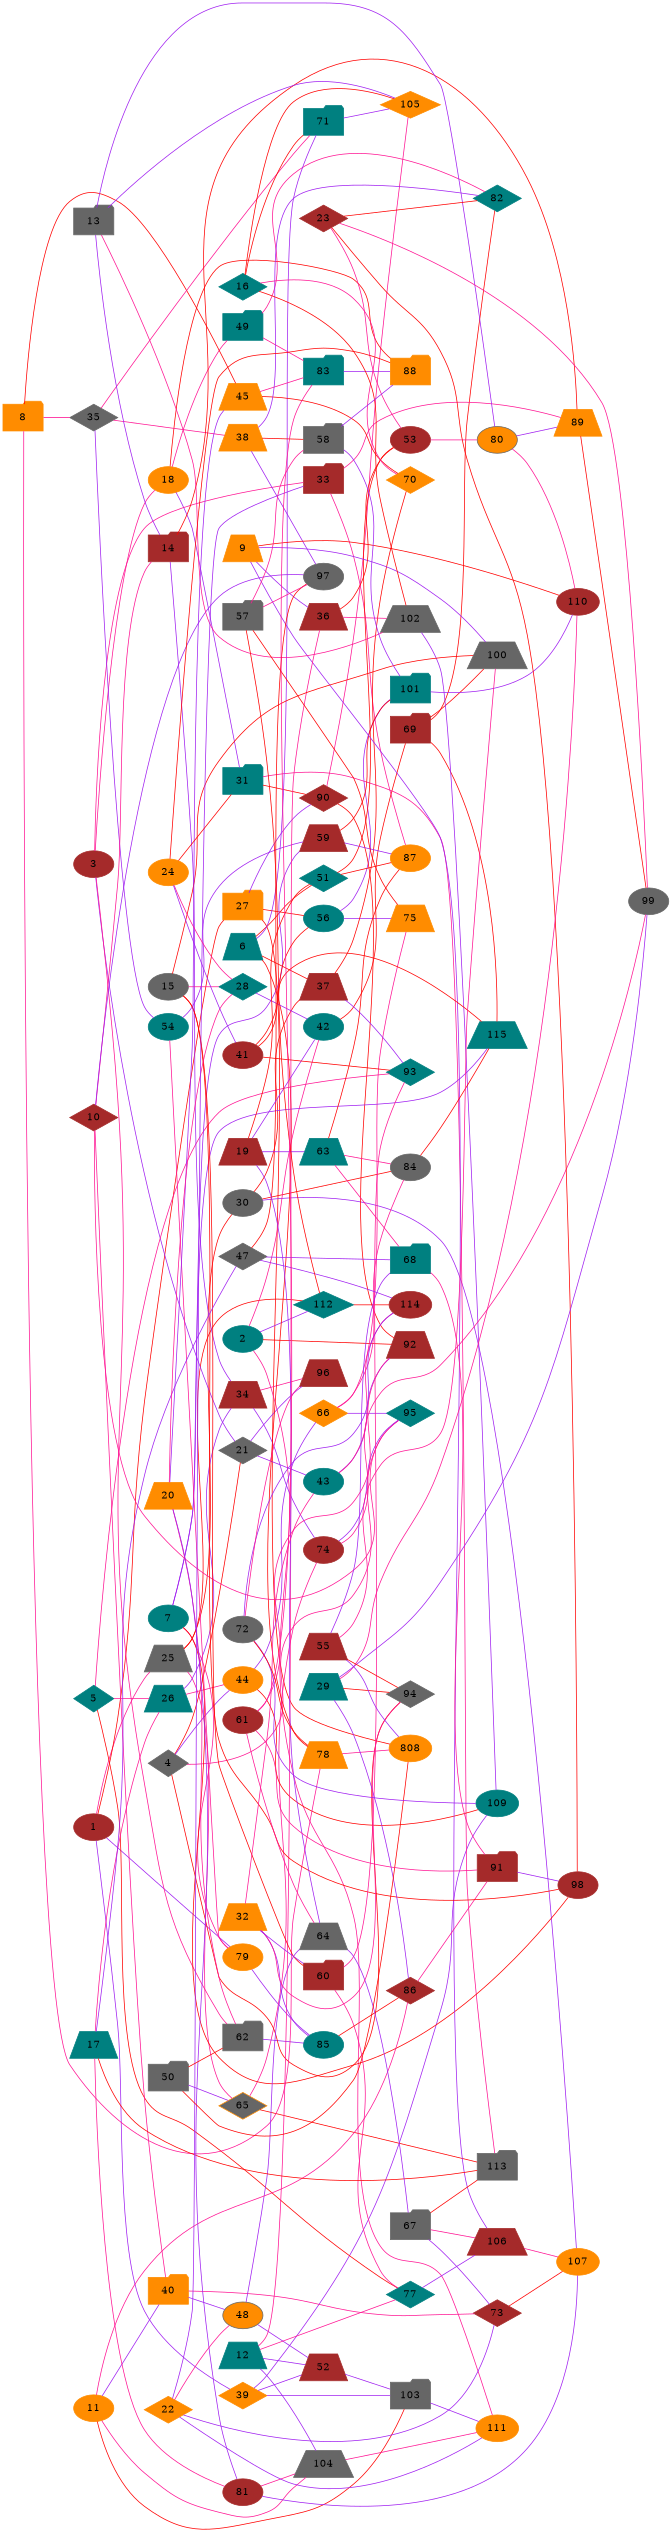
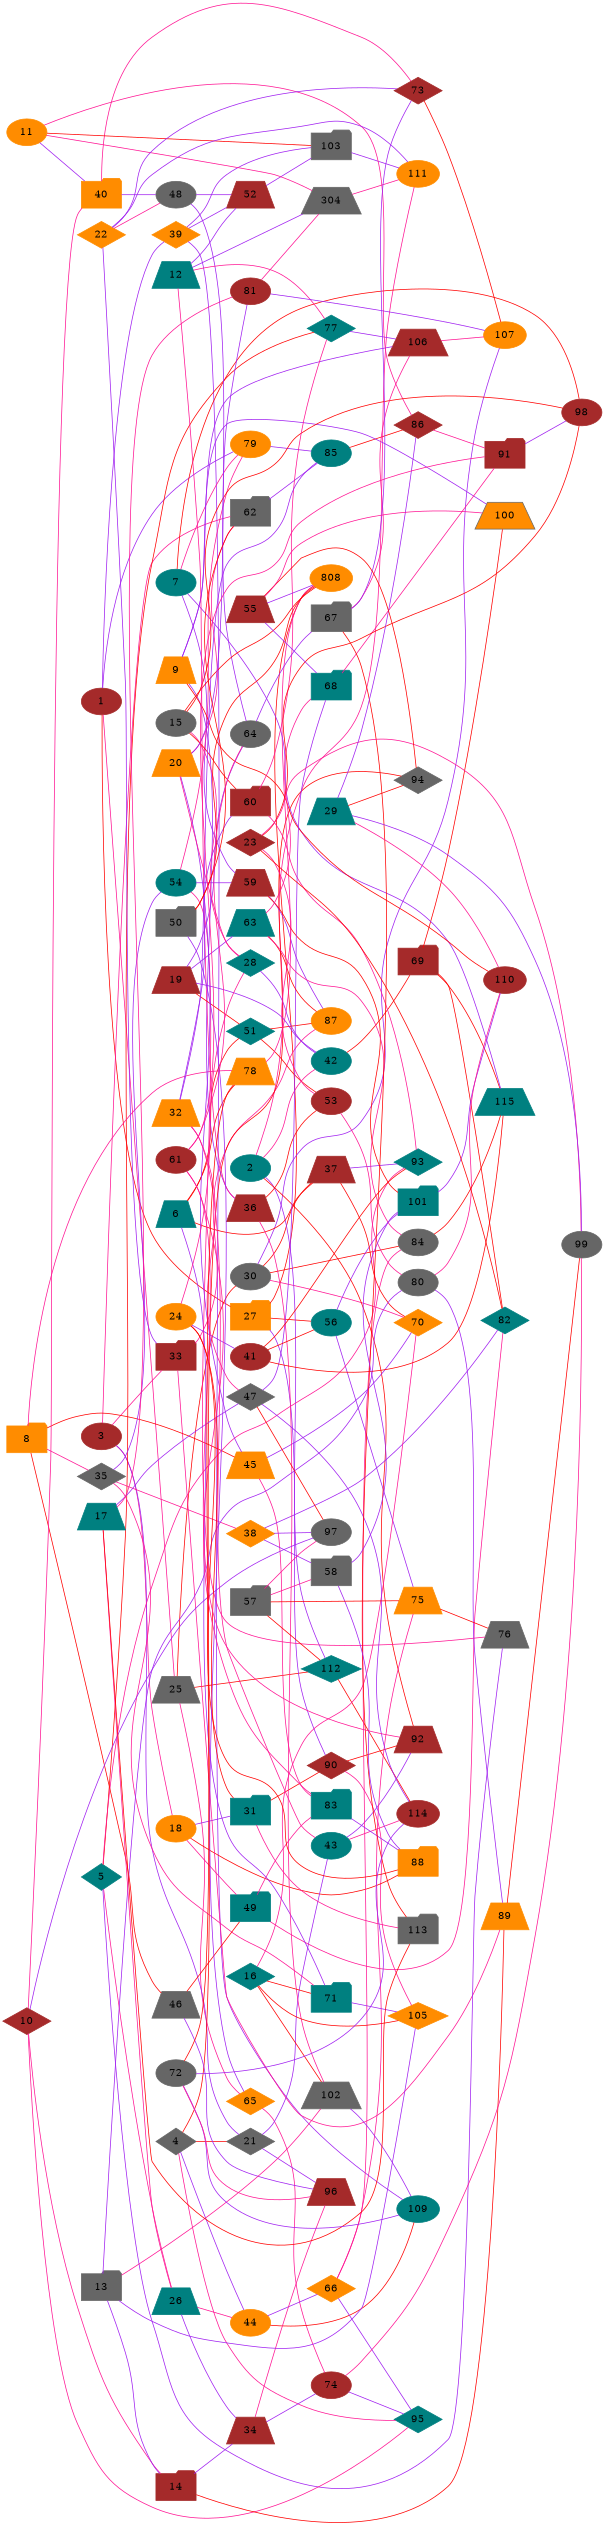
edge "45" -- "70": color red -> purple
node "38": shape trapezium -> diamond
edge "38" -- "58": color red -> purple
node "80": fillcolor darkorange -> gray40
node "100": fillcolor gray40 -> darkorange
edge "100" -- "15": now "808" -- "15"
edge "30" -- "70": added
node "76": added
node "64": shape trapezium -> ellipse
edge "94" -- "32": now "47" -- "32"
node "46": added
node "65": fillcolor gray40 -> darkorange
edge "65" -- "113": removed
node "48": fillcolor darkorange -> gray40
node "104": label "104" -> "304"
